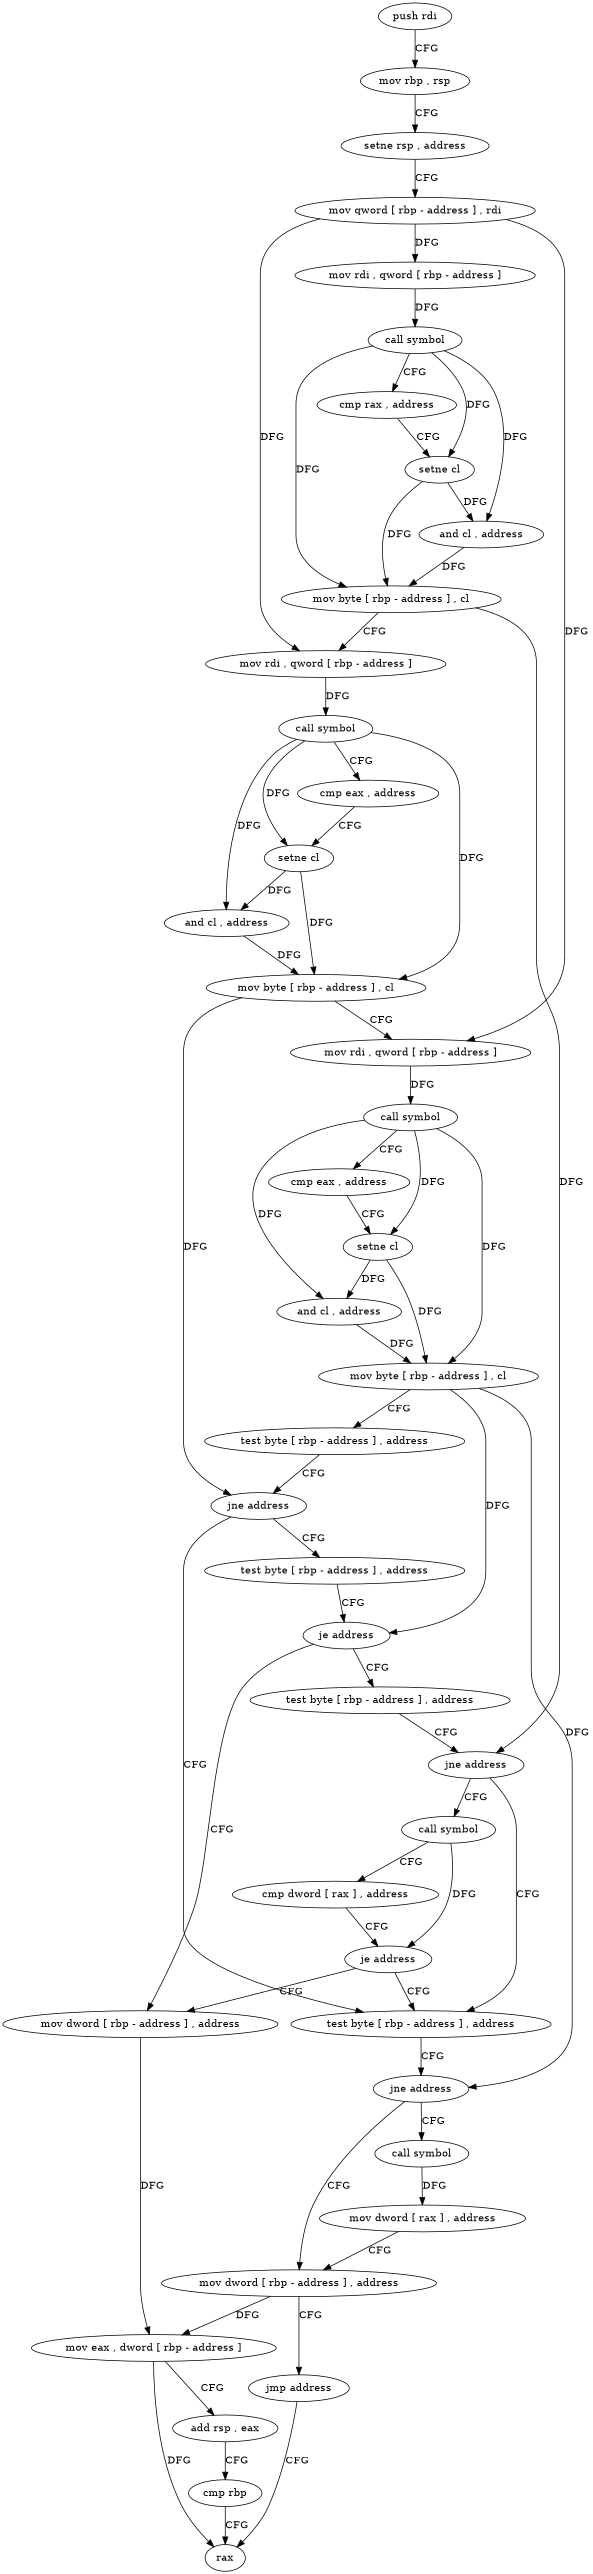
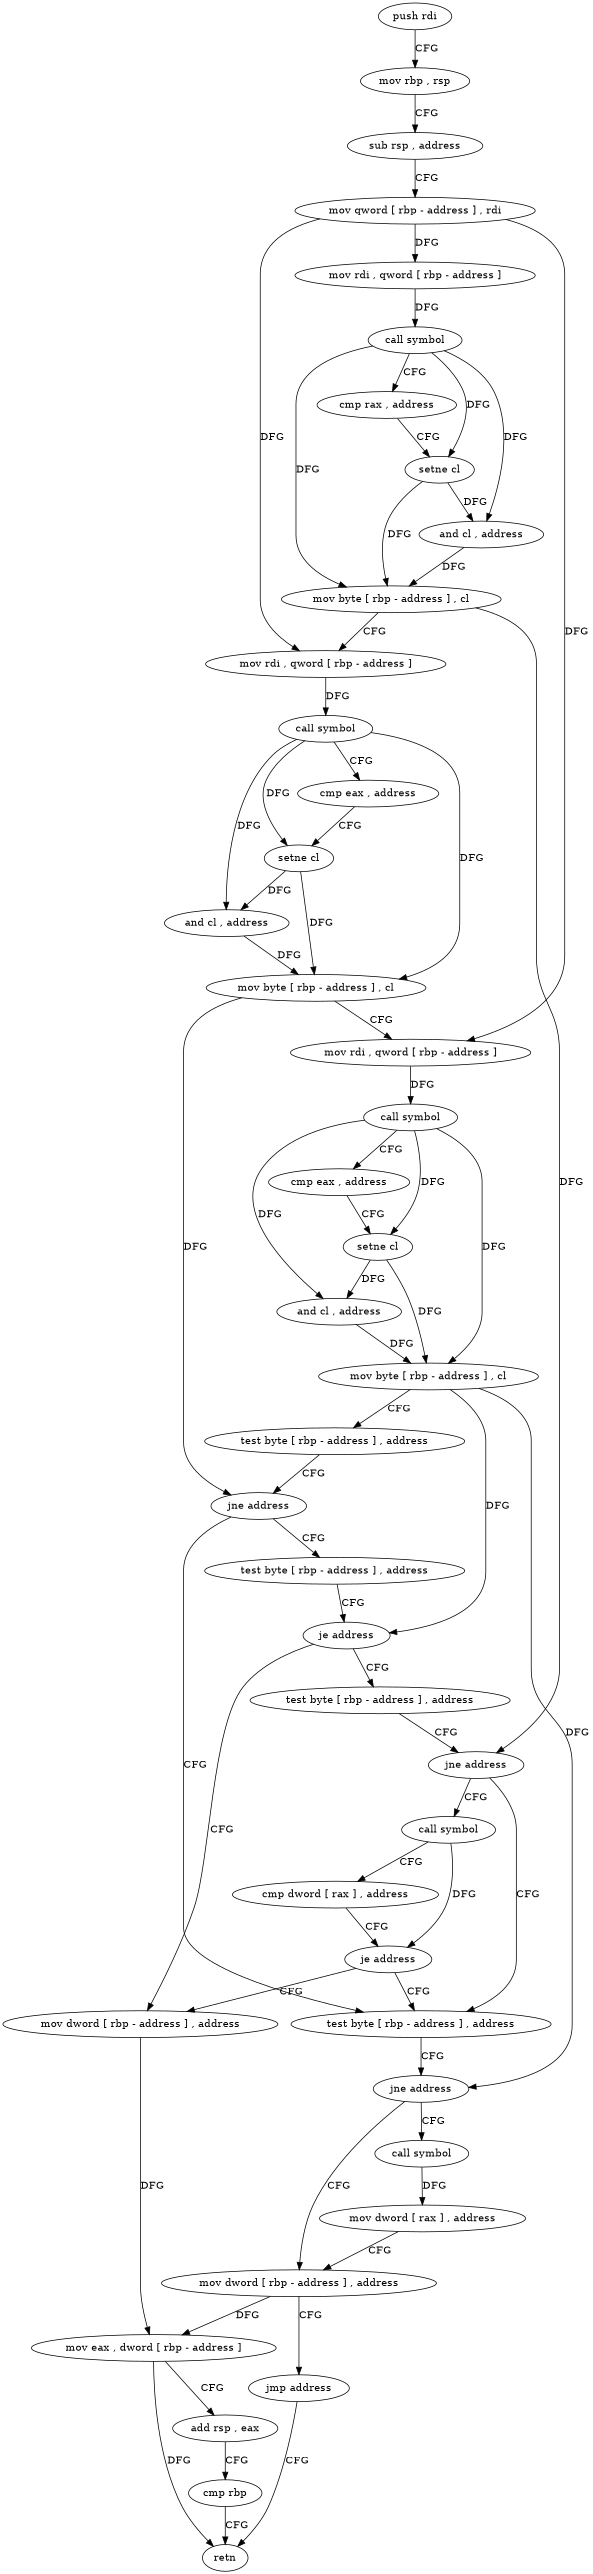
node "setne rsp , address": label "setne rsp , address" -> "sub rsp , address"
node "rax": label "rax" -> "retn"
